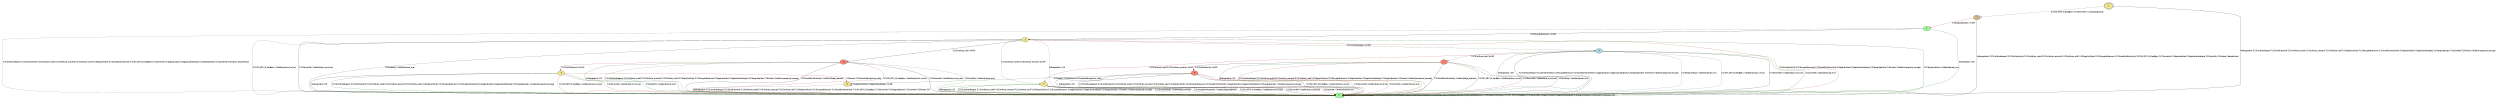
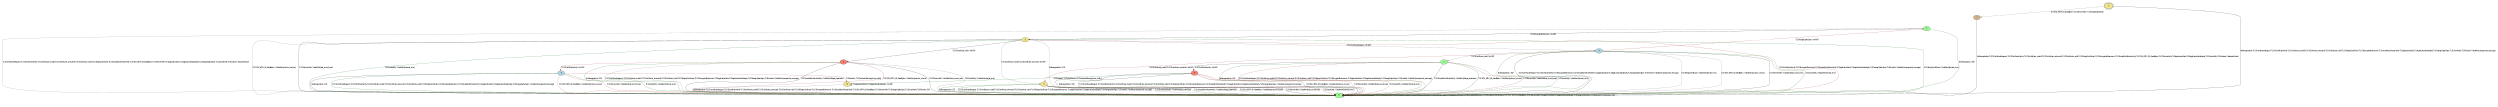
edge "1" -> "2": now "4" -> "2"
node "7": fillcolor salmon -> palegreen
node "8": fillcolor khaki -> lightblue
